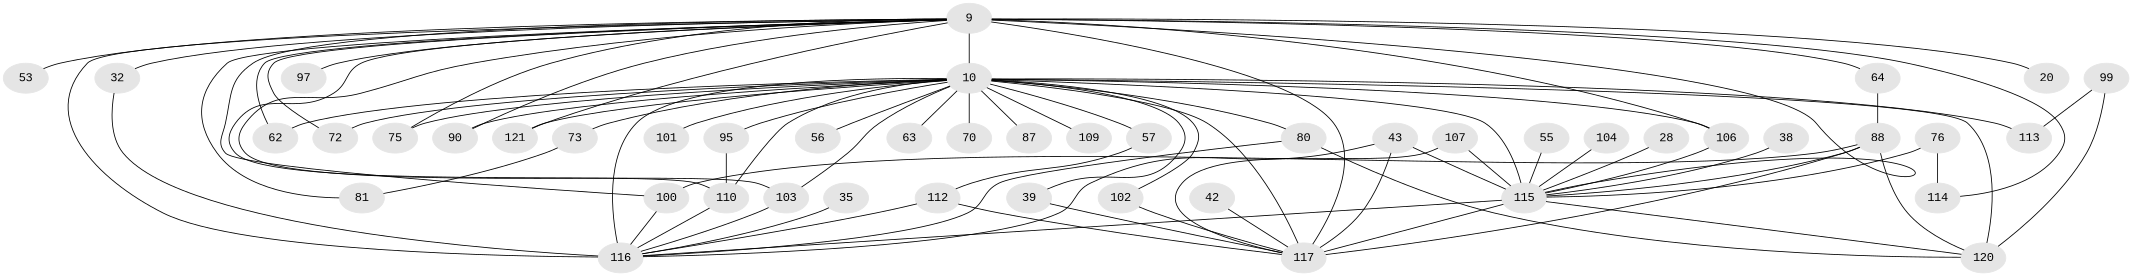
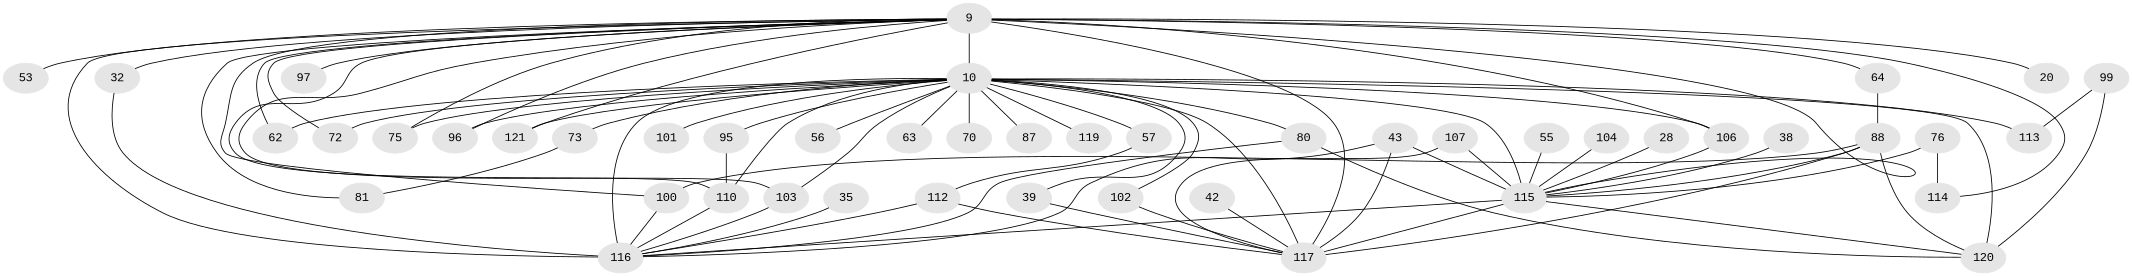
node "90": label "90" -> "96"
node "109": label "109" -> "119"
